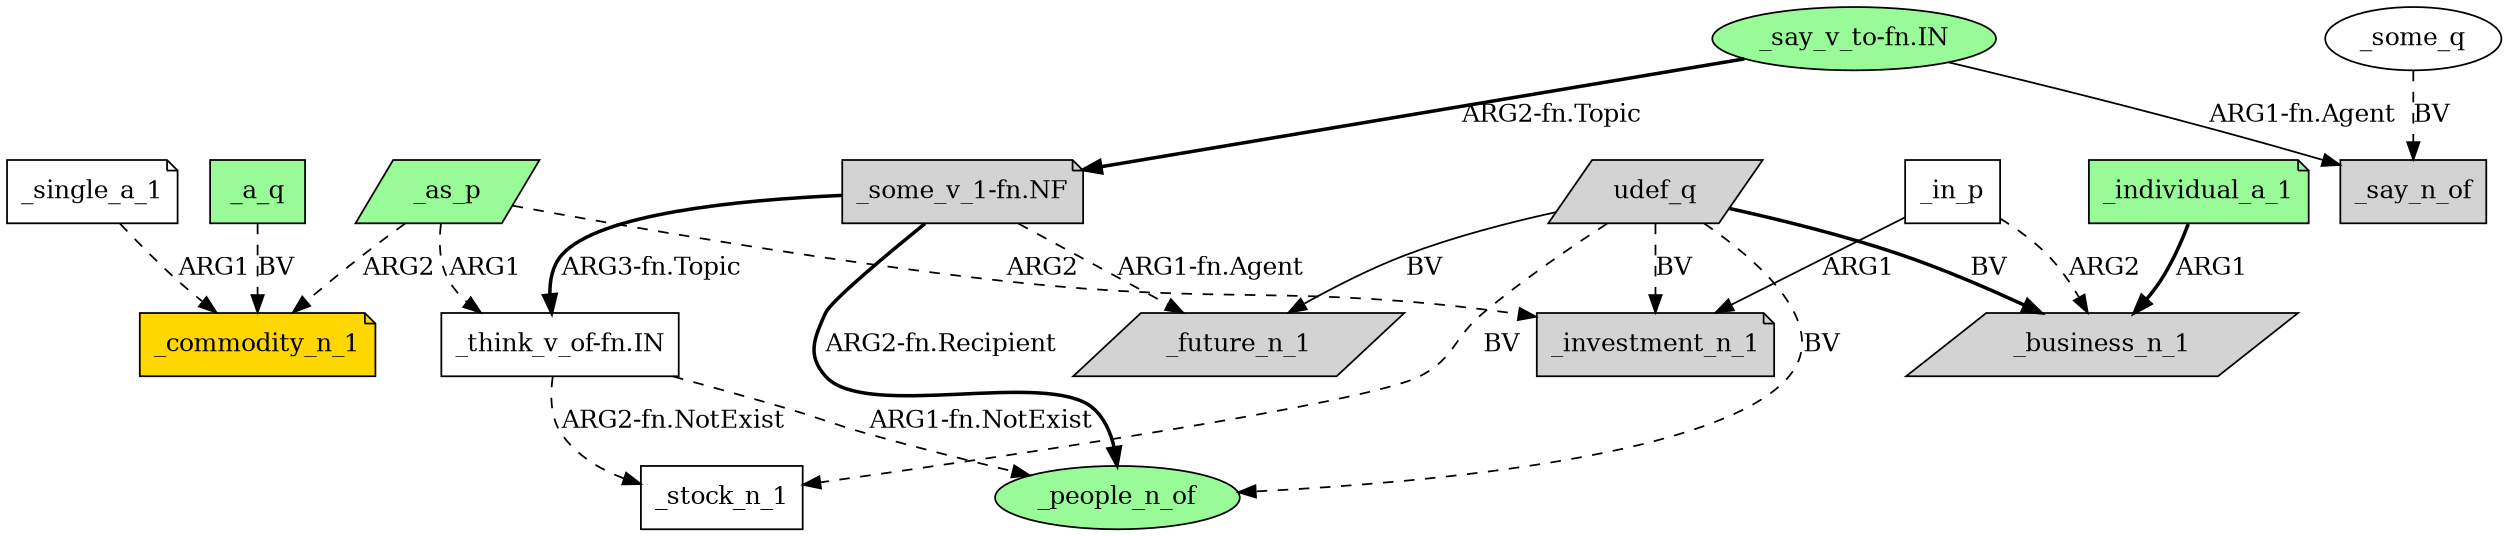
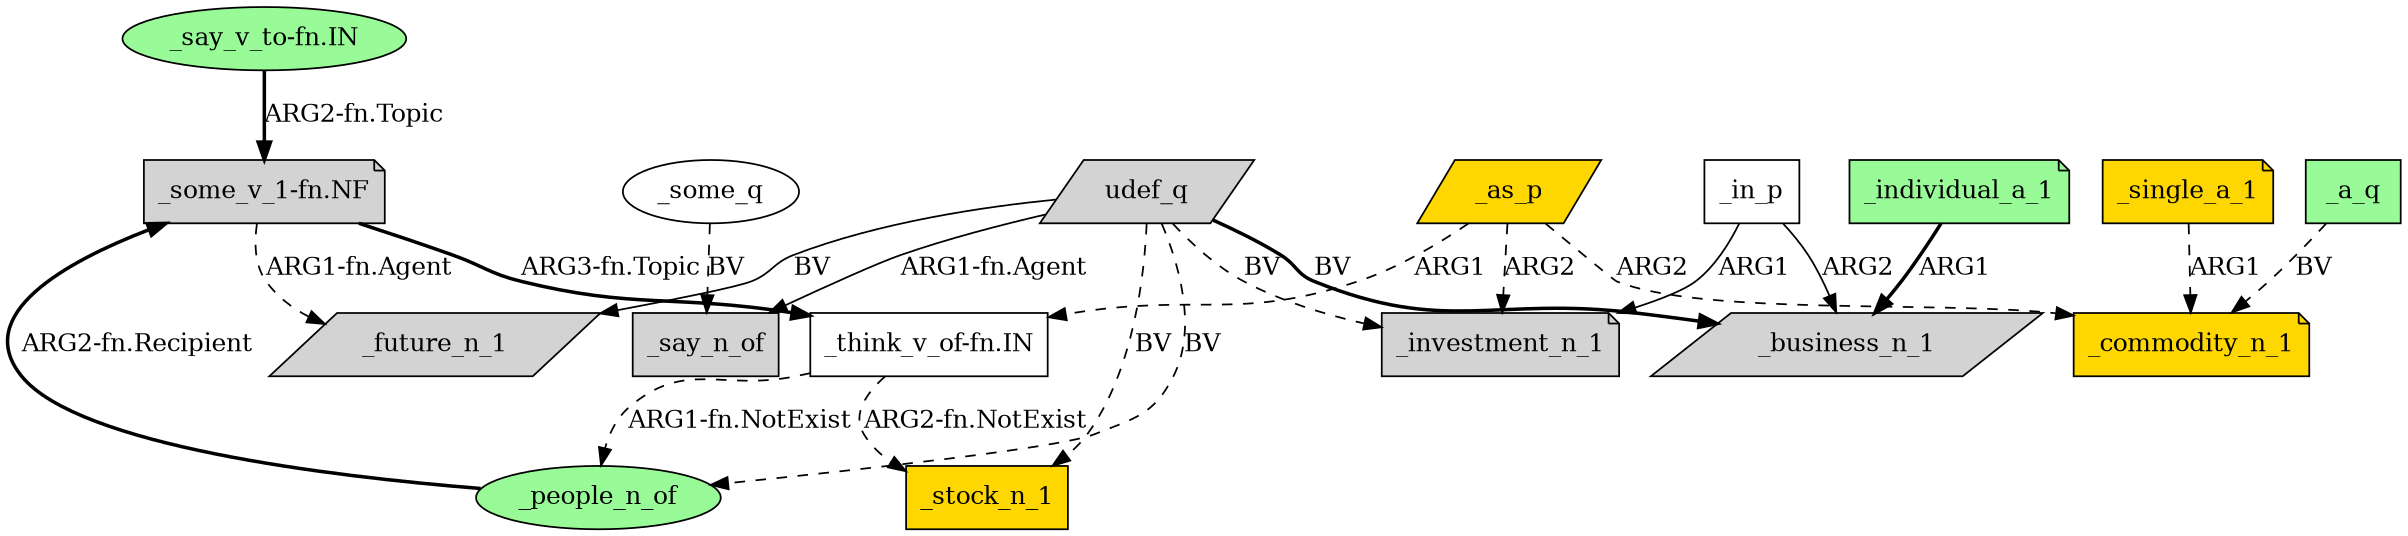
edge "_say_v_to-fn.IN" -> "_say_n_of": now "udef_q" -> "_say_n_of"
node "_single_a_1": fillcolor white -> gold
node "_as_p": fillcolor palegreen -> gold
edge "_in_p" -> "_business_n_1": style dashed -> solid
edge "_some_v_1-fn.NF" -> "_people_n_of": reversed
node "_stock_n_1": fillcolor white -> gold
